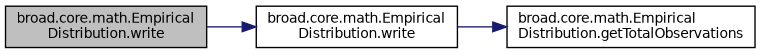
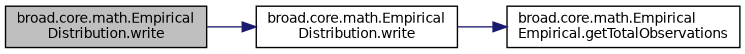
node "broad.core.math.Empirical Distribution.getTotalObservations": label "broad.core.math.Empirical Distribution.getTotalObservations" -> "broad.core.math.Empirical Empirical.getTotalObservations"
